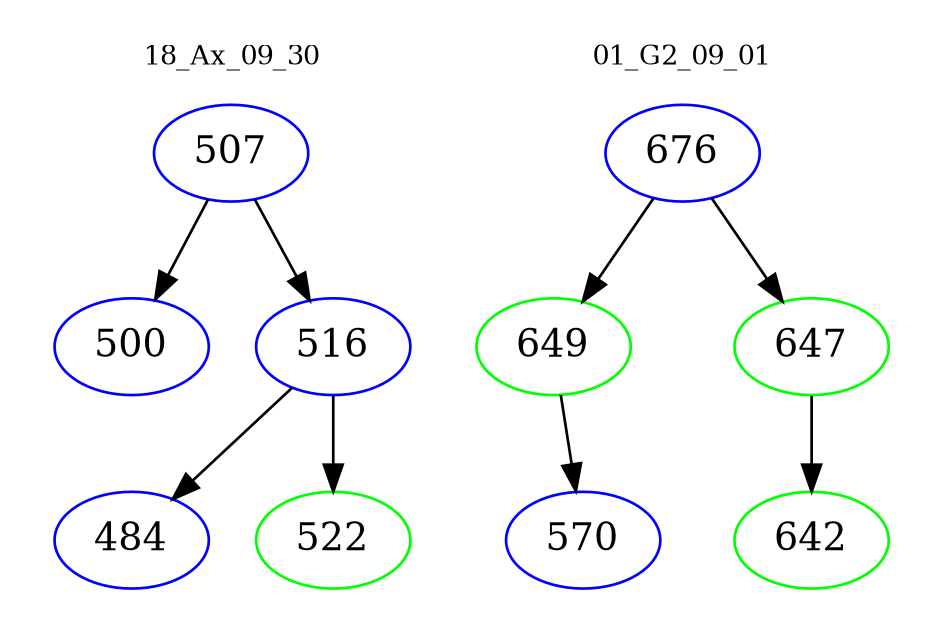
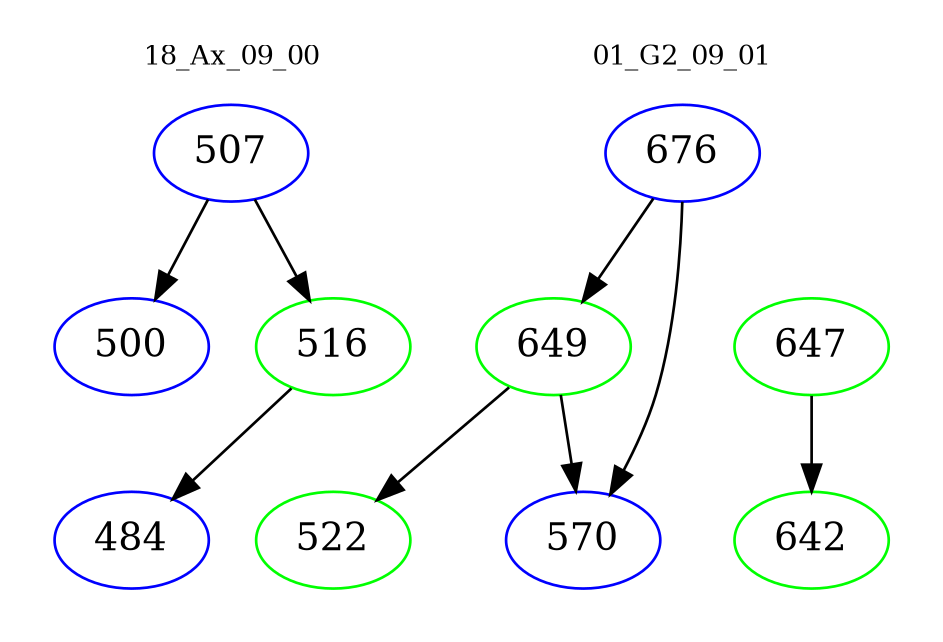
cluster "18_Ax_09_30": label "18_Ax_09_30" -> "18_Ax_09_00"
edge "676" -> "647": now "676" -> "570"
node "516": color blue -> green
edge "516" -> "522": now "649" -> "522"
